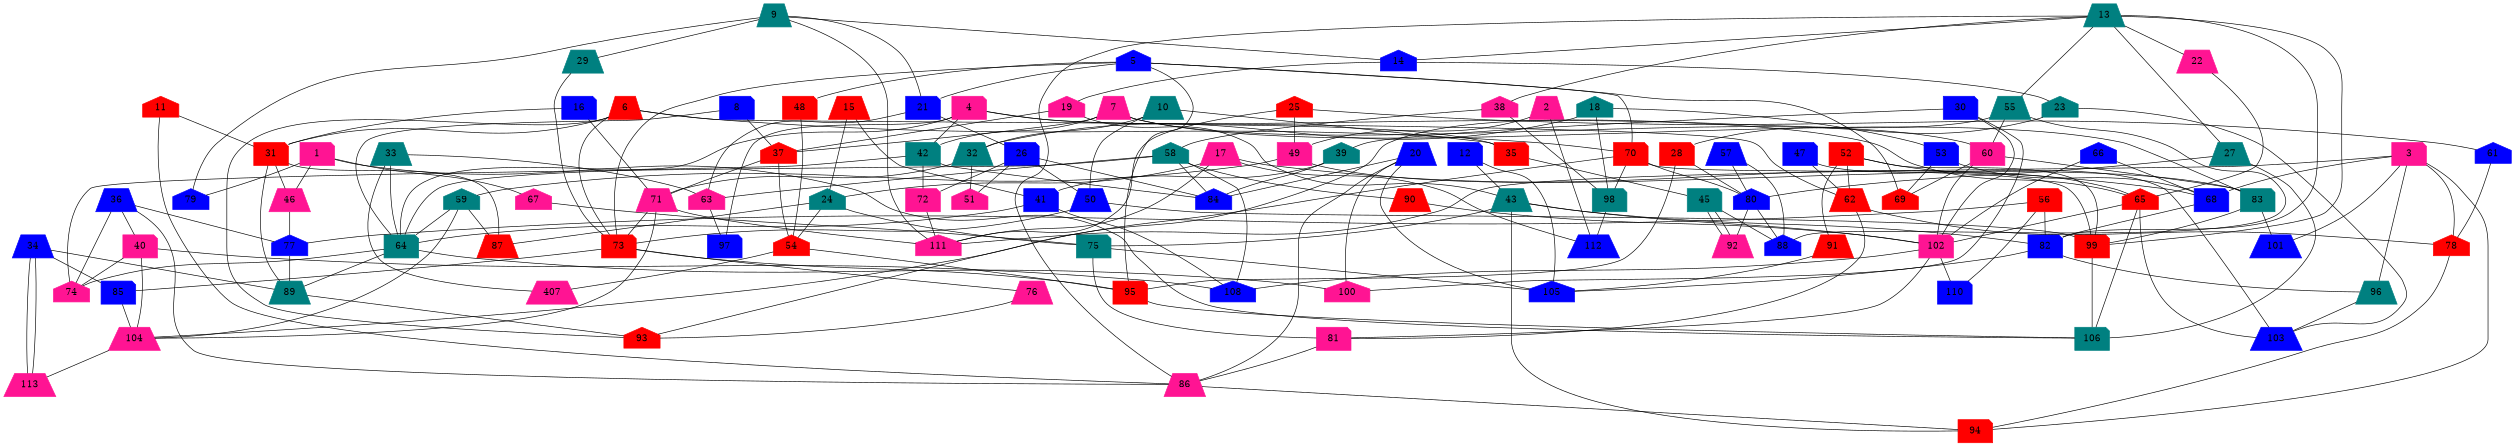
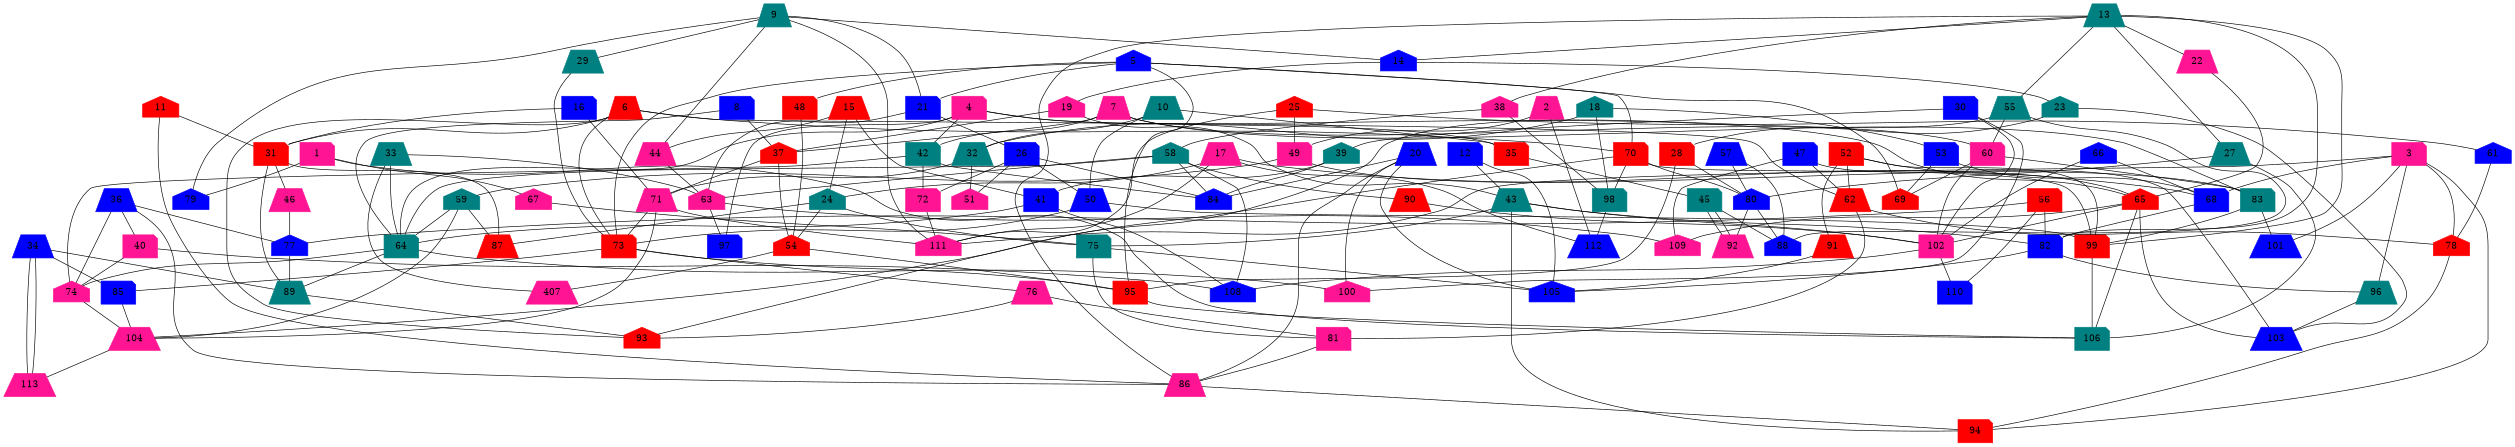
node "44": added
edge "1" -- "46": removed
node "109": added
edge "40" -- "104": now "74" -- "104"
edge "102" -- "81": now "76" -- "81"
